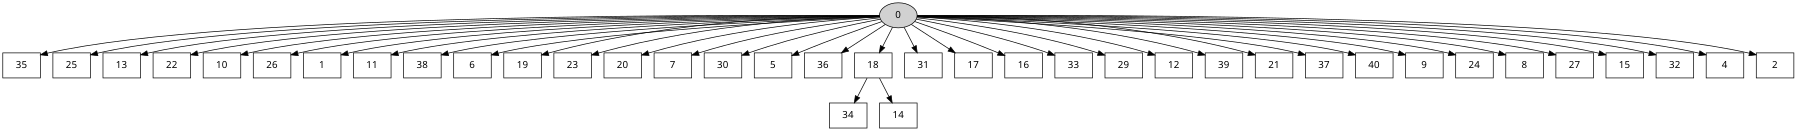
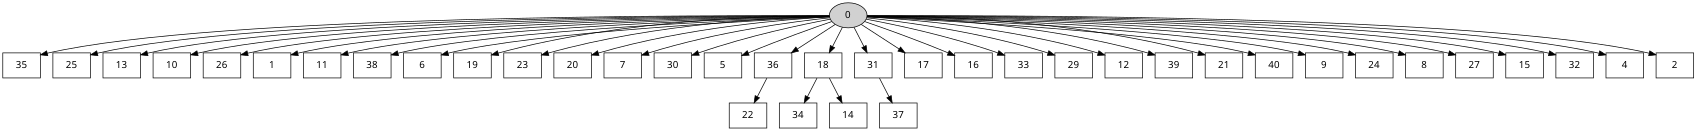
edge "0" -> "22": now "36" -> "22"
edge "0" -> "37": now "31" -> "37"
